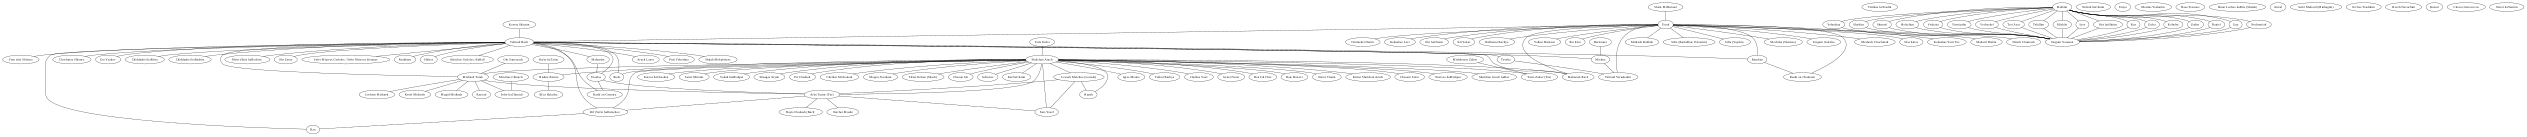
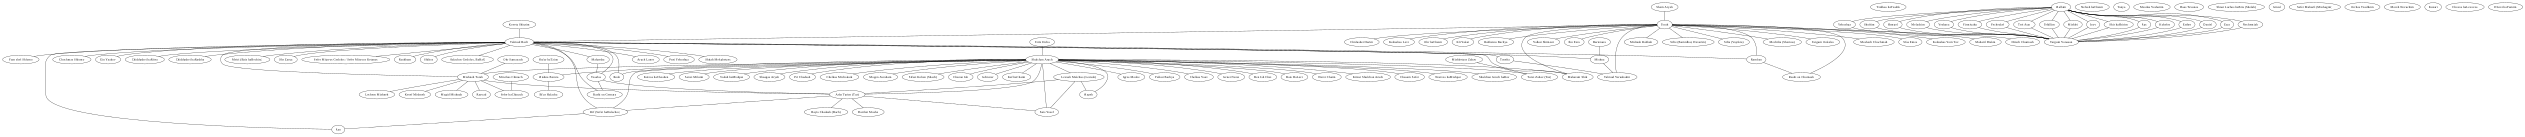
node "Shem MiShmuel": label "Shem MiShmuel" -> "Shem Aryeh"
node "Eicha": removed
node "Maharam Bach": label "Maharam Bach" -> "Maharam Shik"
